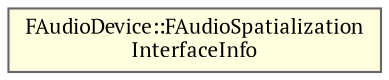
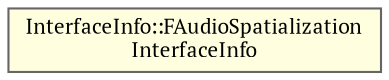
node "FAudioDevice::FAudioSpatialization InterfaceInfo": label "FAudioDevice::FAudioSpatialization InterfaceInfo" -> "InterfaceInfo::FAudioSpatialization InterfaceInfo"
